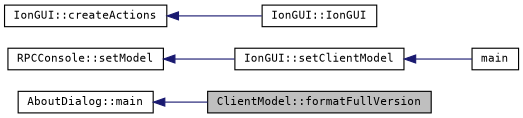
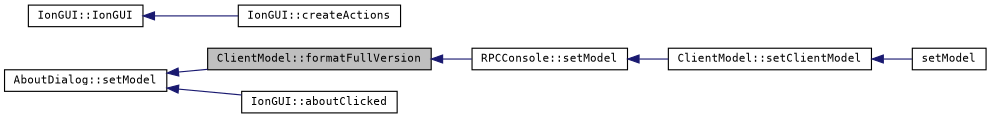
edge "IonGUI::IonGUI" -> "IonGUI::createActions": reversed
node "IonGUI::setClientModel": label "IonGUI::setClientModel" -> "ClientModel::setClientModel"
edge "RPCConsole::setModel" -> "ClientModel::formatFullVersion": added
node "main": label "main" -> "setModel"
node "AboutDialog::main": label "AboutDialog::main" -> "AboutDialog::setModel"
node "IonGUI::aboutClicked": added
